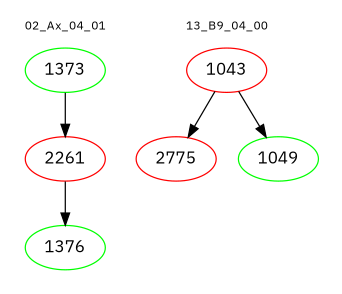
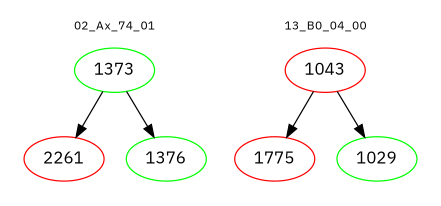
cluster "02_Ax_04_01": label "02_Ax_04_01" -> "02_Ax_74_01"
cluster "13_B9_04_00": label "13_B9_04_00" -> "13_B0_04_00"
node "2775": label "2775" -> "1775"
node "1049": label "1049" -> "1029"
edge "2261" -> "1376": now "1373" -> "1376"
